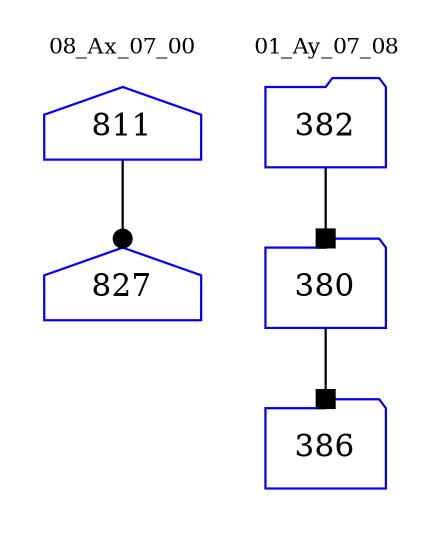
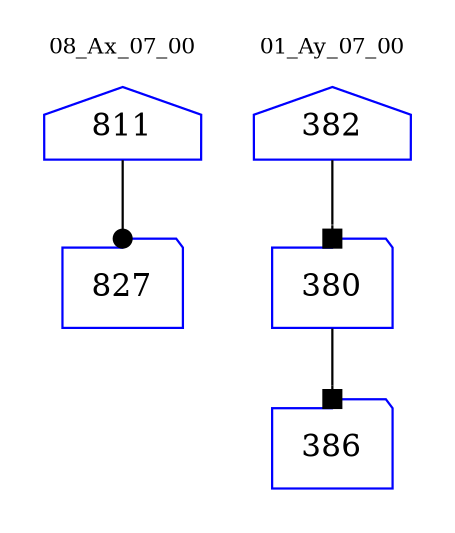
cluster "01_Ay_07_08": label "01_Ay_07_08" -> "01_Ay_07_00"
node "382": shape folder -> house
node "827": shape house -> folder
